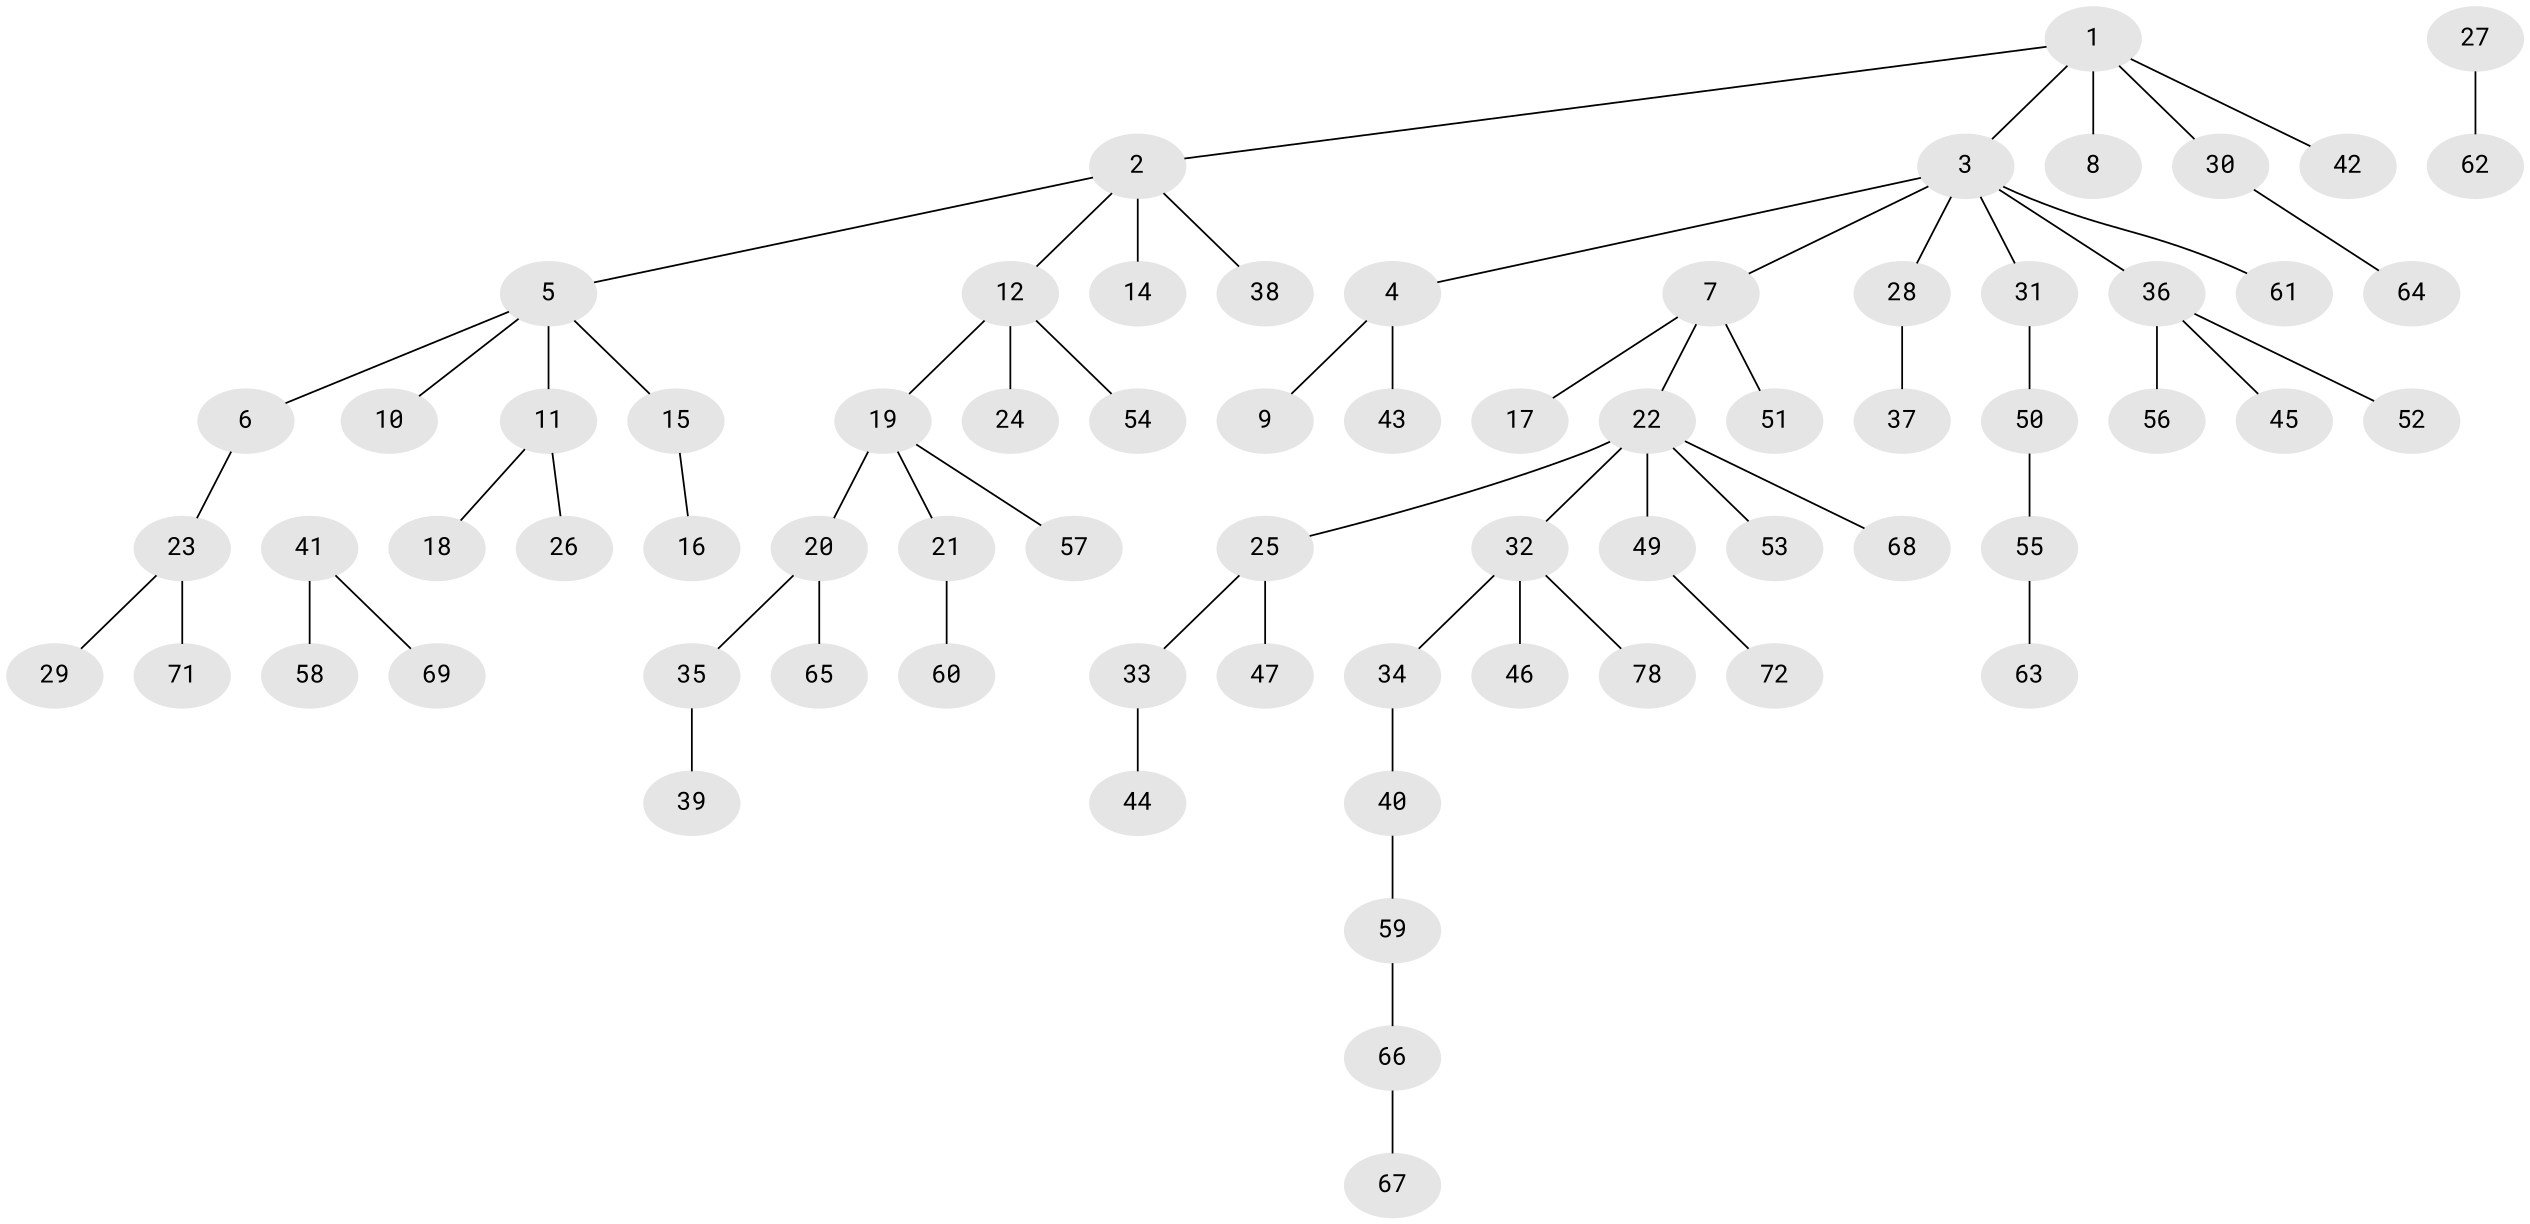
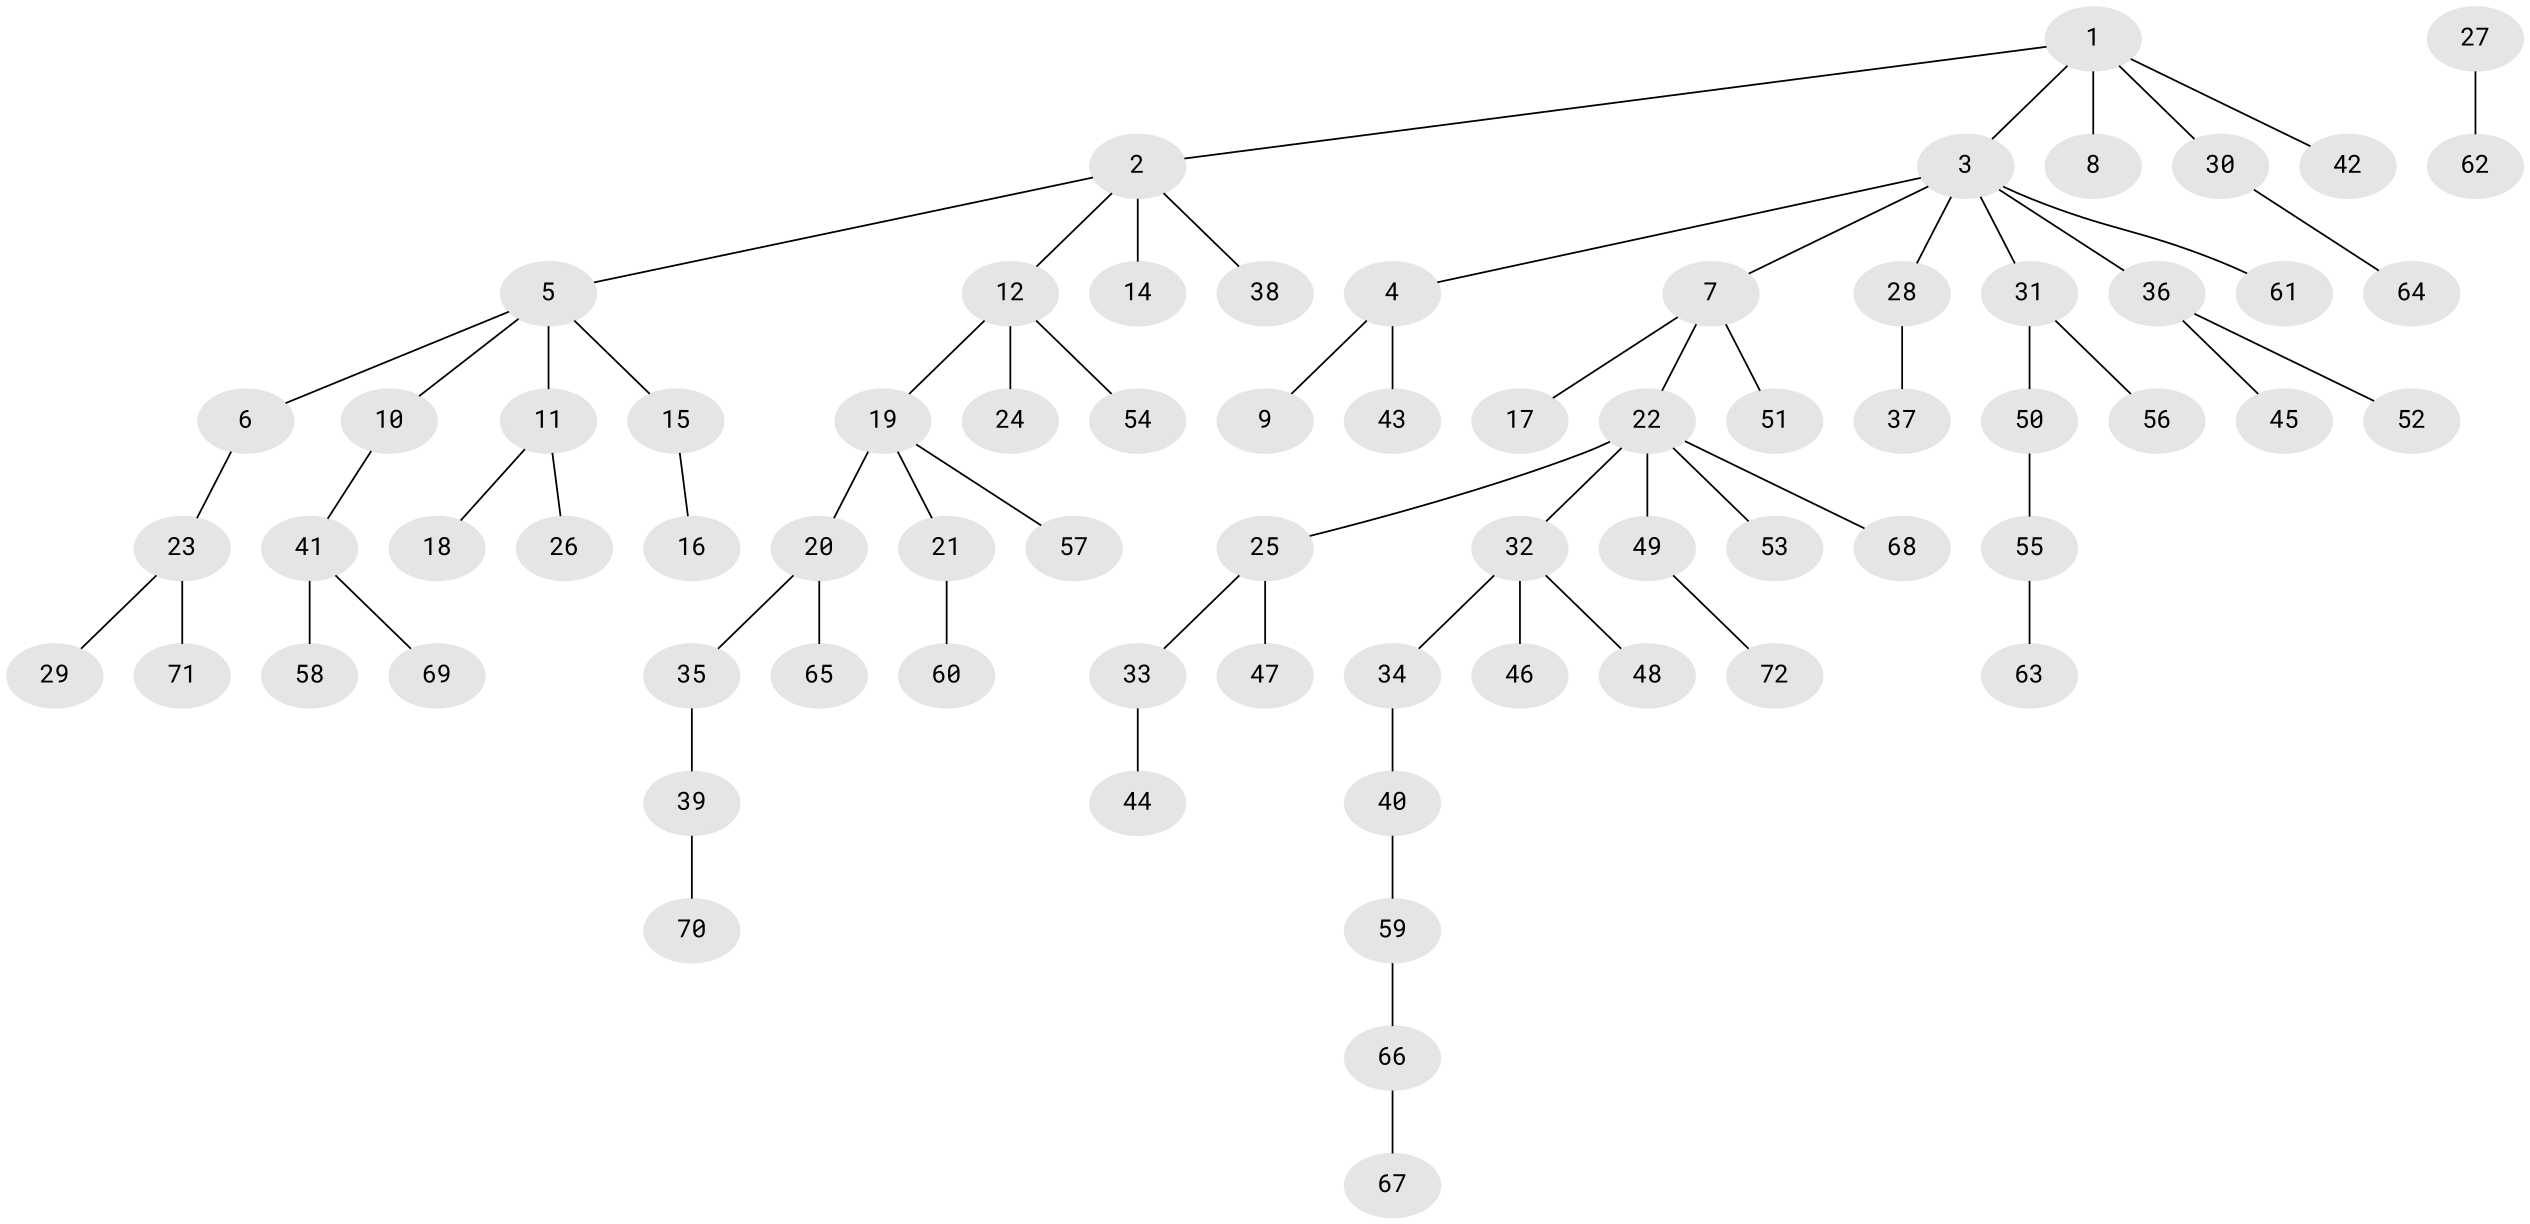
edge "36" -- "56": now "31" -- "56"
edge "10" -- "41": added
node "78": label "78" -> "48"
node "70": added
